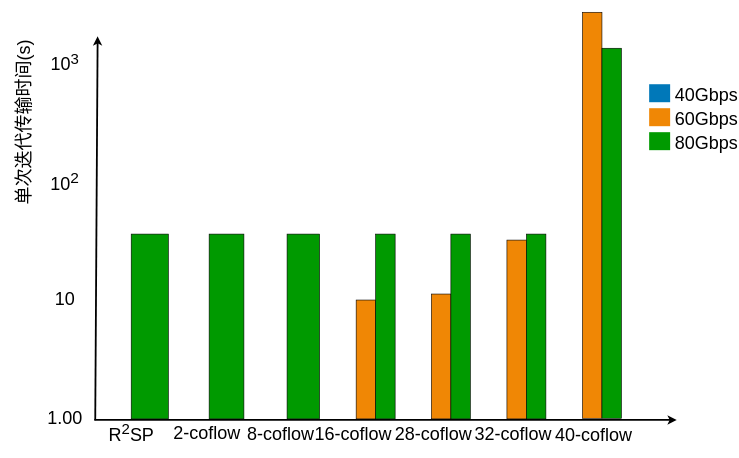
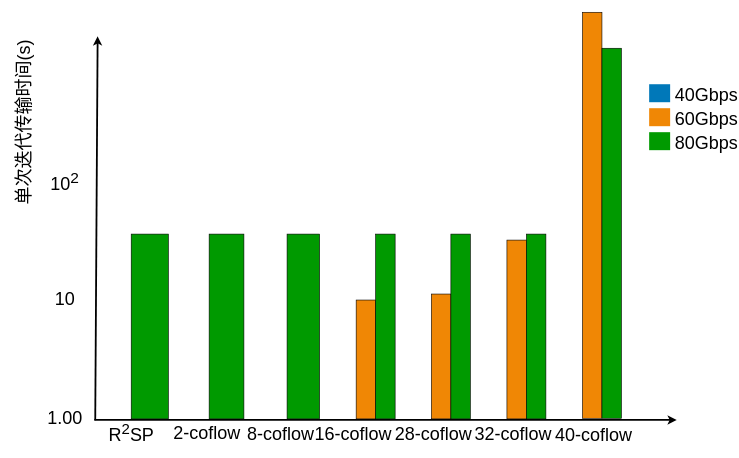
node "103": removed
